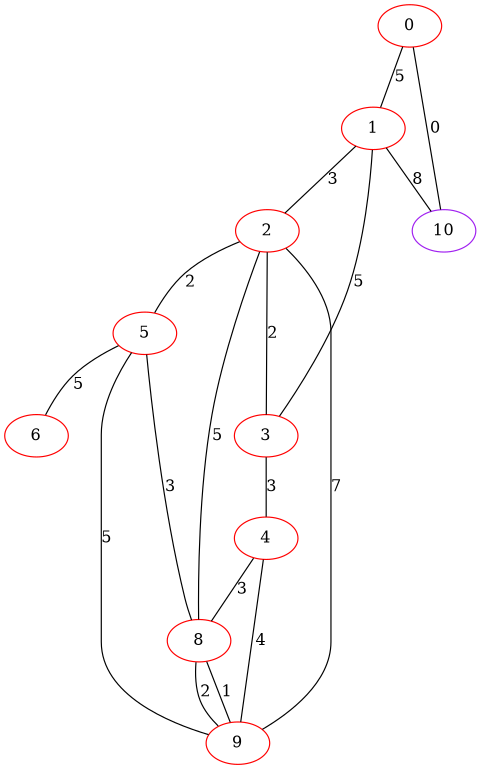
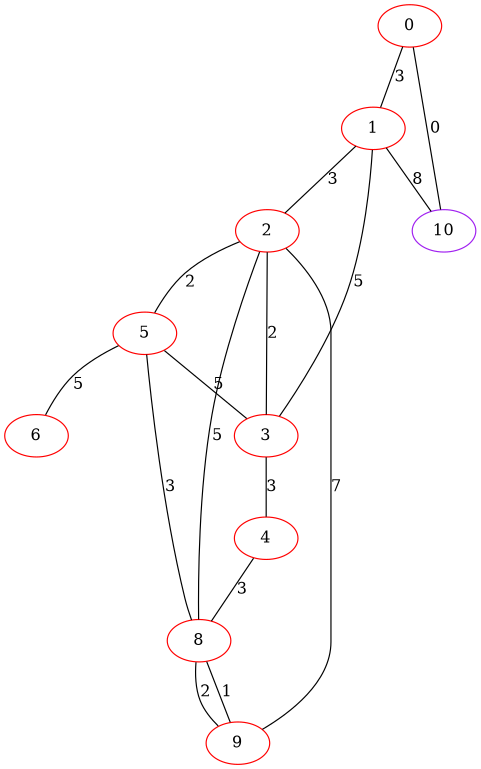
edge "0" -- "1": label "5" -> "3"
edge "5" -- "9": now "5" -- "3"
edge "4" -- "9": removed, label "4"
